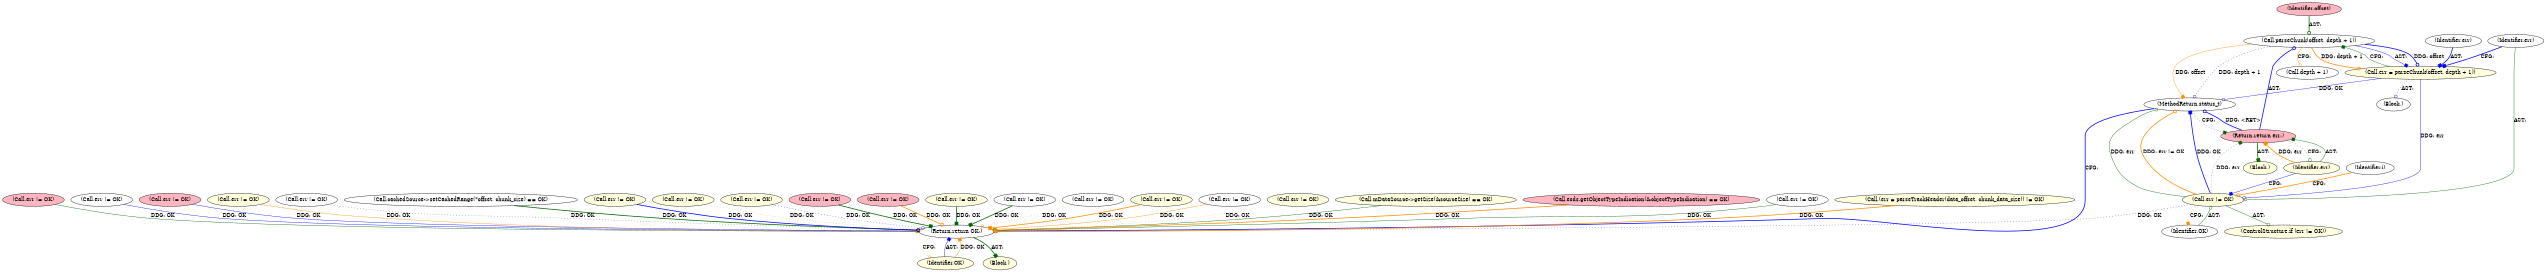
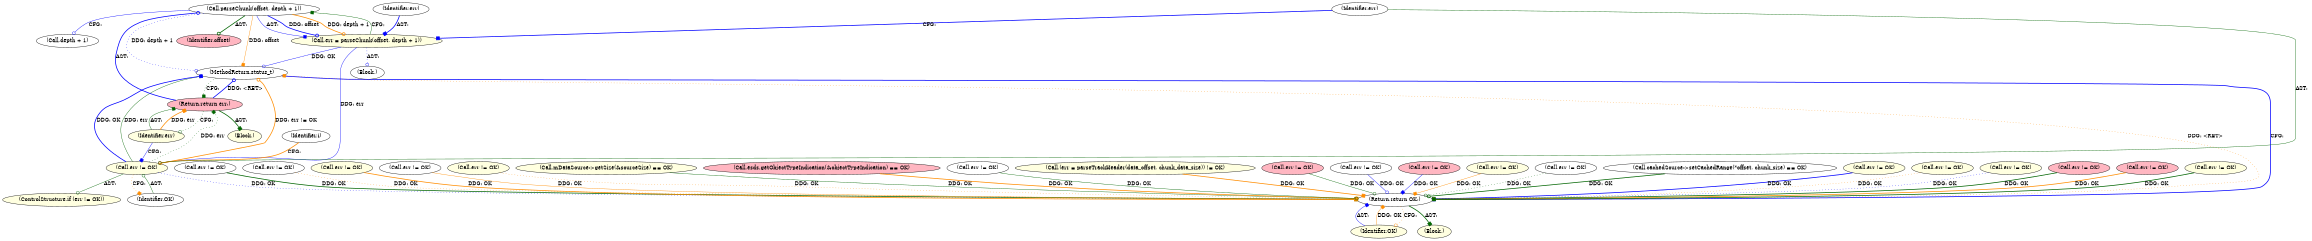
edge "(Identifier,offset)" -> "(Call,parseChunk(offset, depth + 1))": reversed
edge "(Call,parseChunk(offset, depth + 1))" -> "(Call,depth + 1)": color darkorange -> blue
edge "(Return,return OK;)" -> "(MethodReturn,status_t)": added, label "DDG: <RET>"
